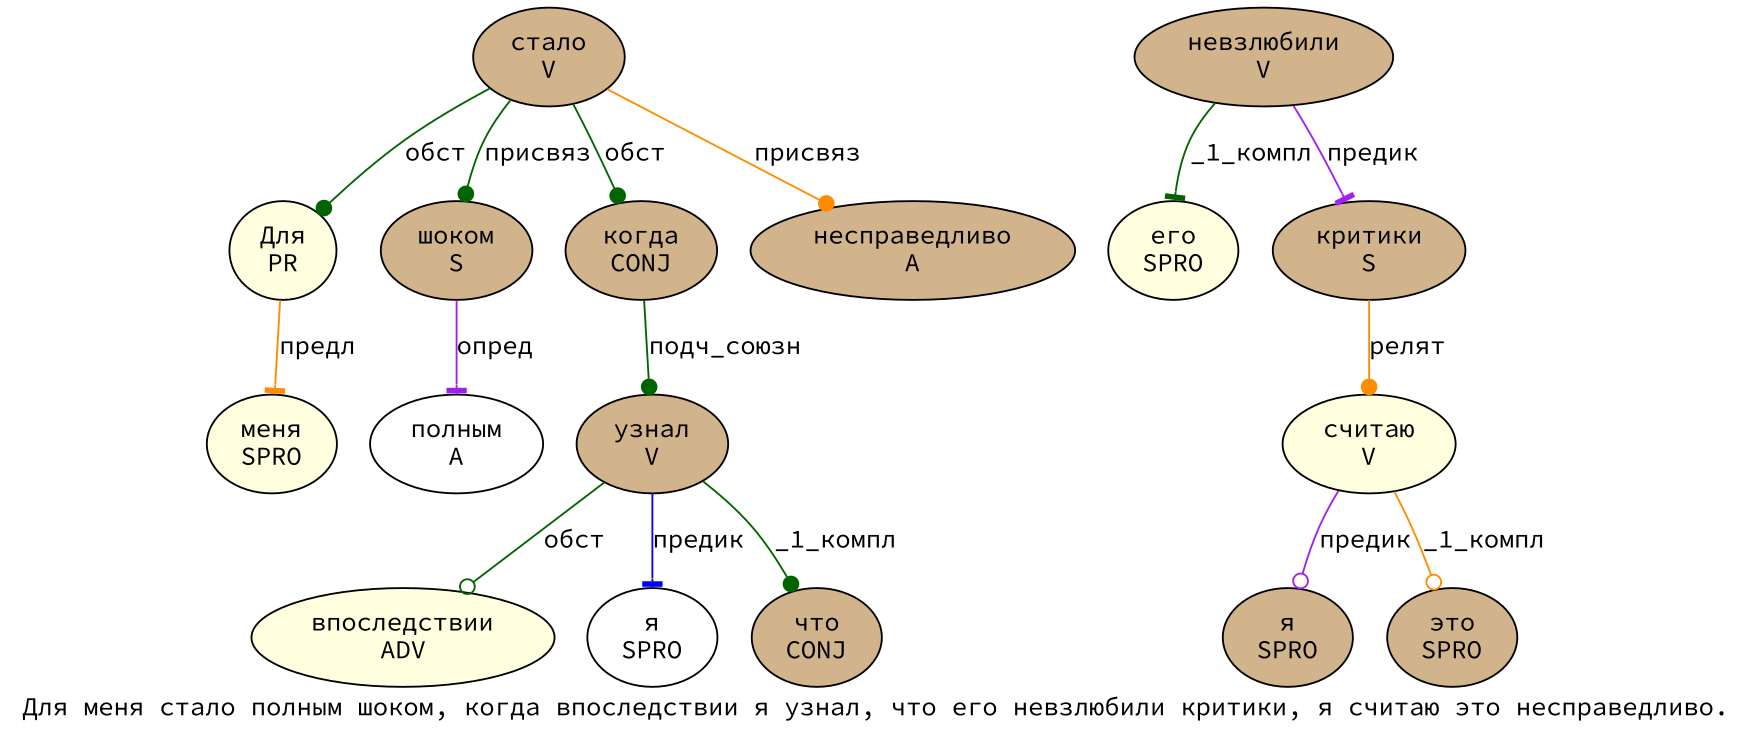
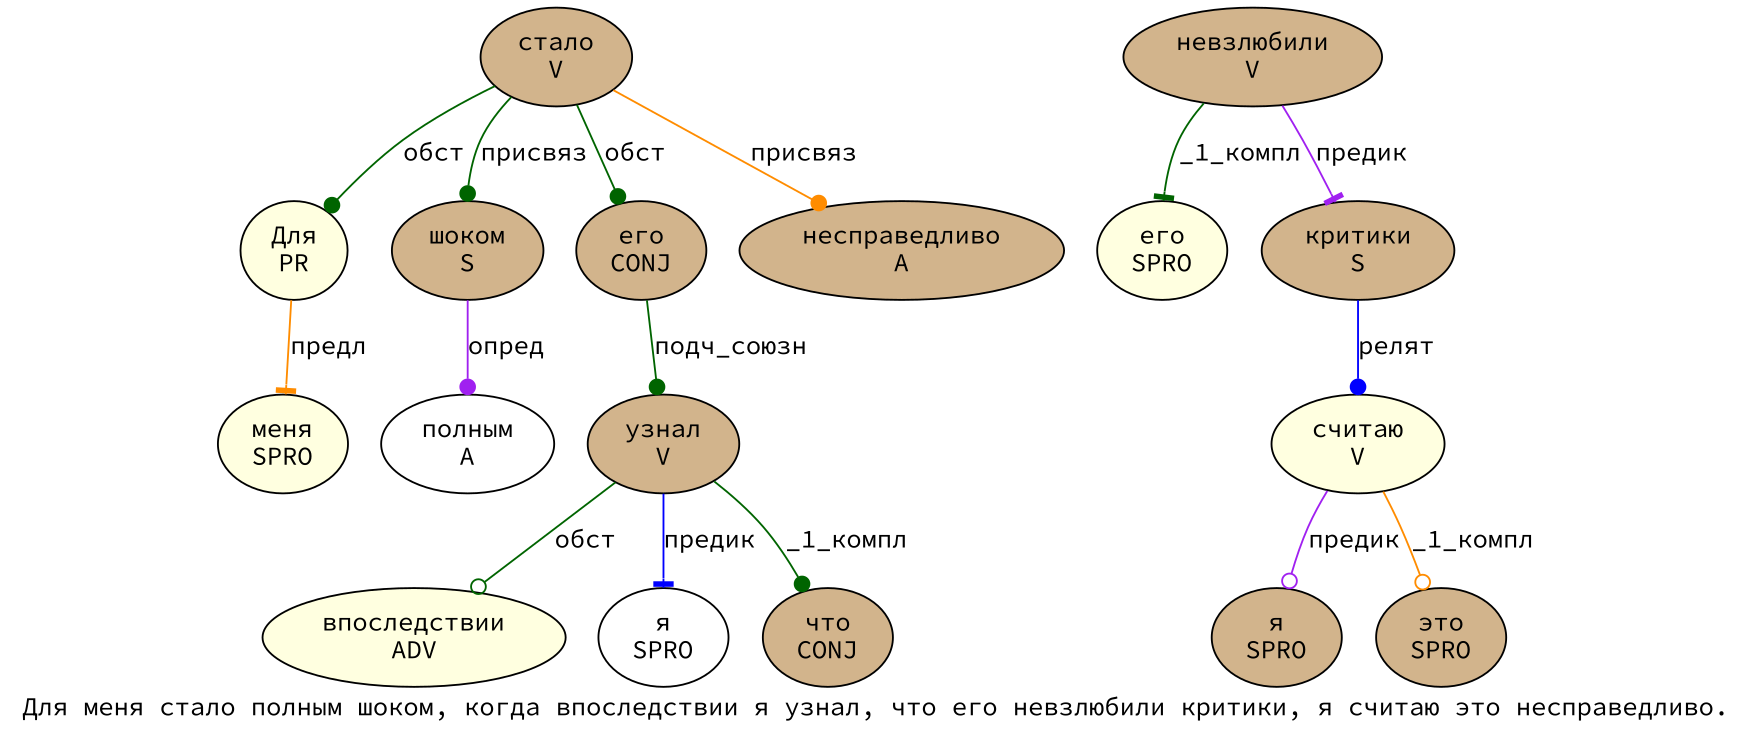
node "когда CONJ": label "когда CONJ" -> "его CONJ"
edge "критики S" -> "считаю V": color darkorange -> blue
edge "шоком S" -> "полным A": arrowhead tee -> dot
